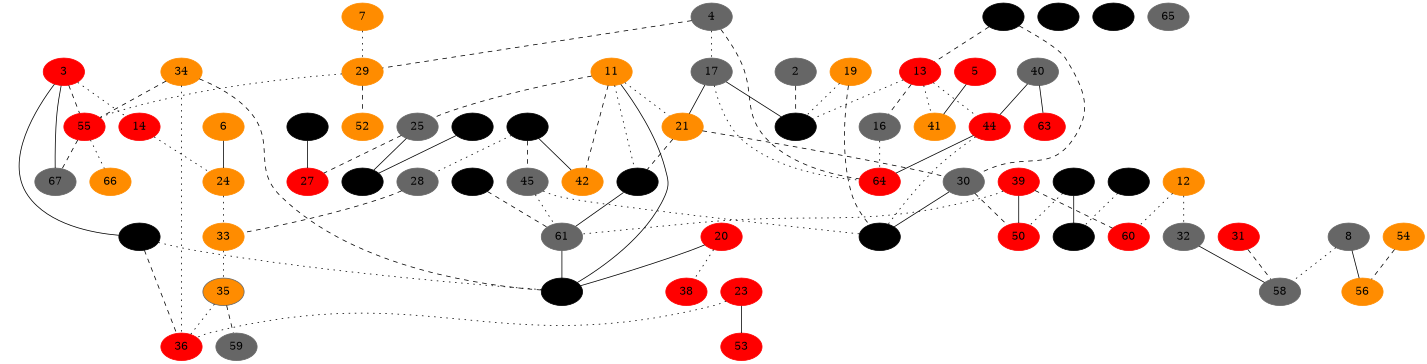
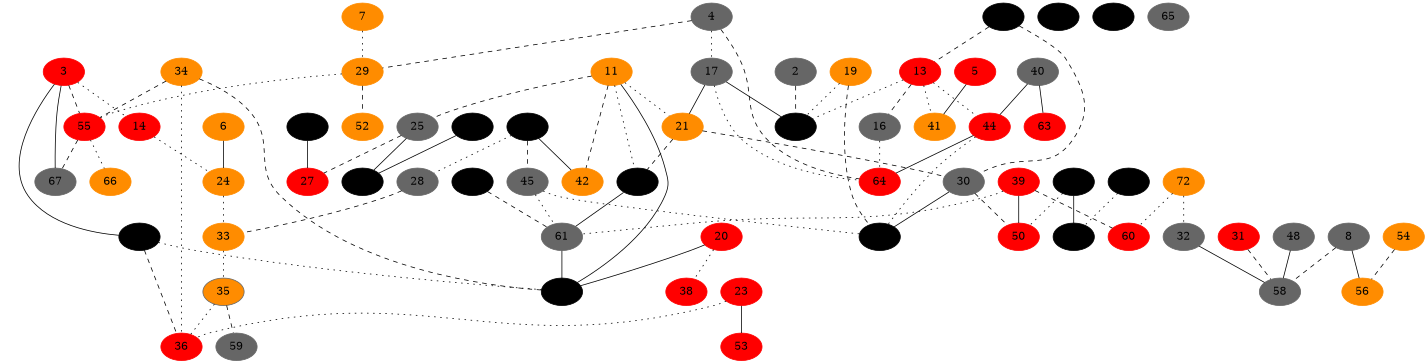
node "12": label "12" -> "72"
node "48": added
edge "8" -- "58": style dotted -> dashed
